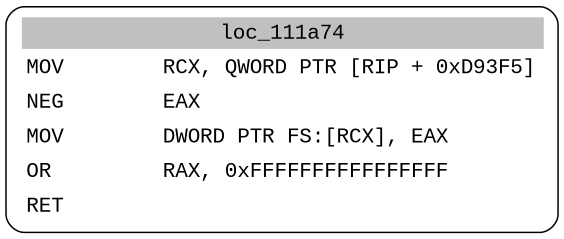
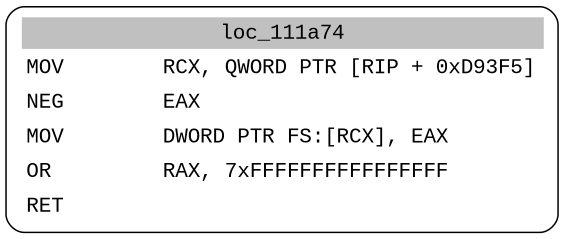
node "loc_111a74": text "OR         RAX, 0xFFFFFFFFFFFFFFFF" -> "OR         RAX, 7xFFFFFFFFFFFFFFFF"
